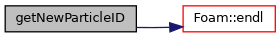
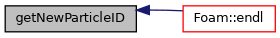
edge "getNewParticleID" -> "Foam::endl": reversed
